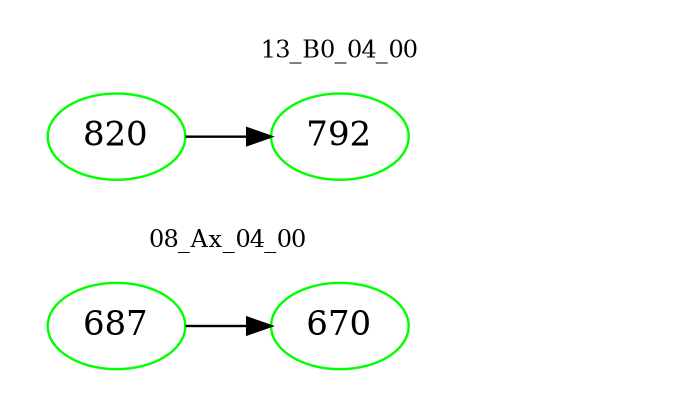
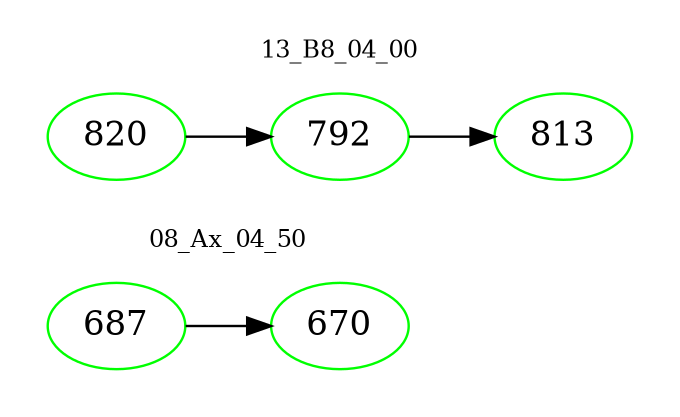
cluster "13_B0_04_00": label "13_B0_04_00" -> "13_B8_04_00"
node "813": added
cluster "08_Ax_04_00": label "08_Ax_04_00" -> "08_Ax_04_50"
